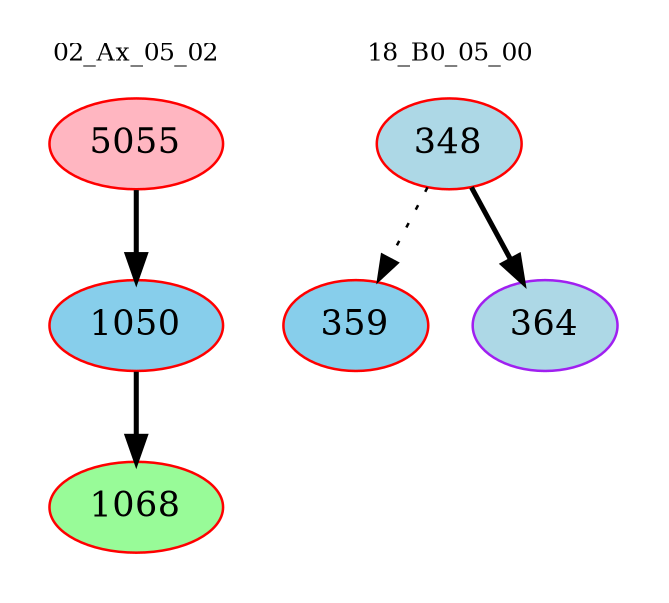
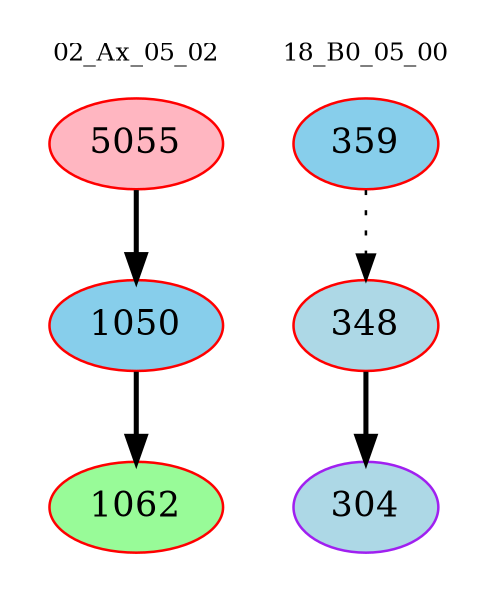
edge "348" -> "359": reversed
node "364": label "364" -> "304"
node "1068": label "1068" -> "1062"
